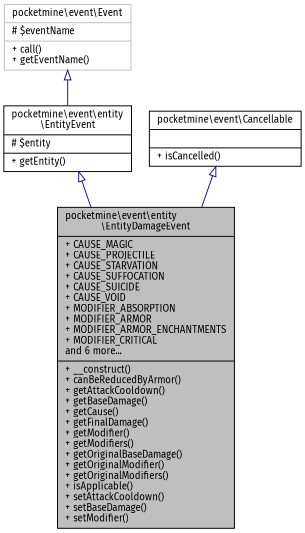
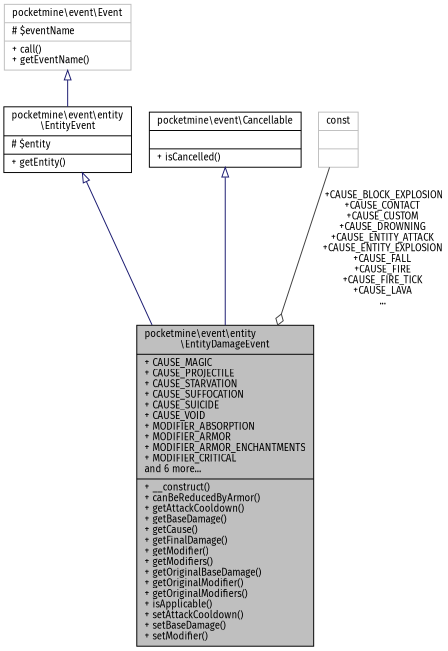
node "const": added
